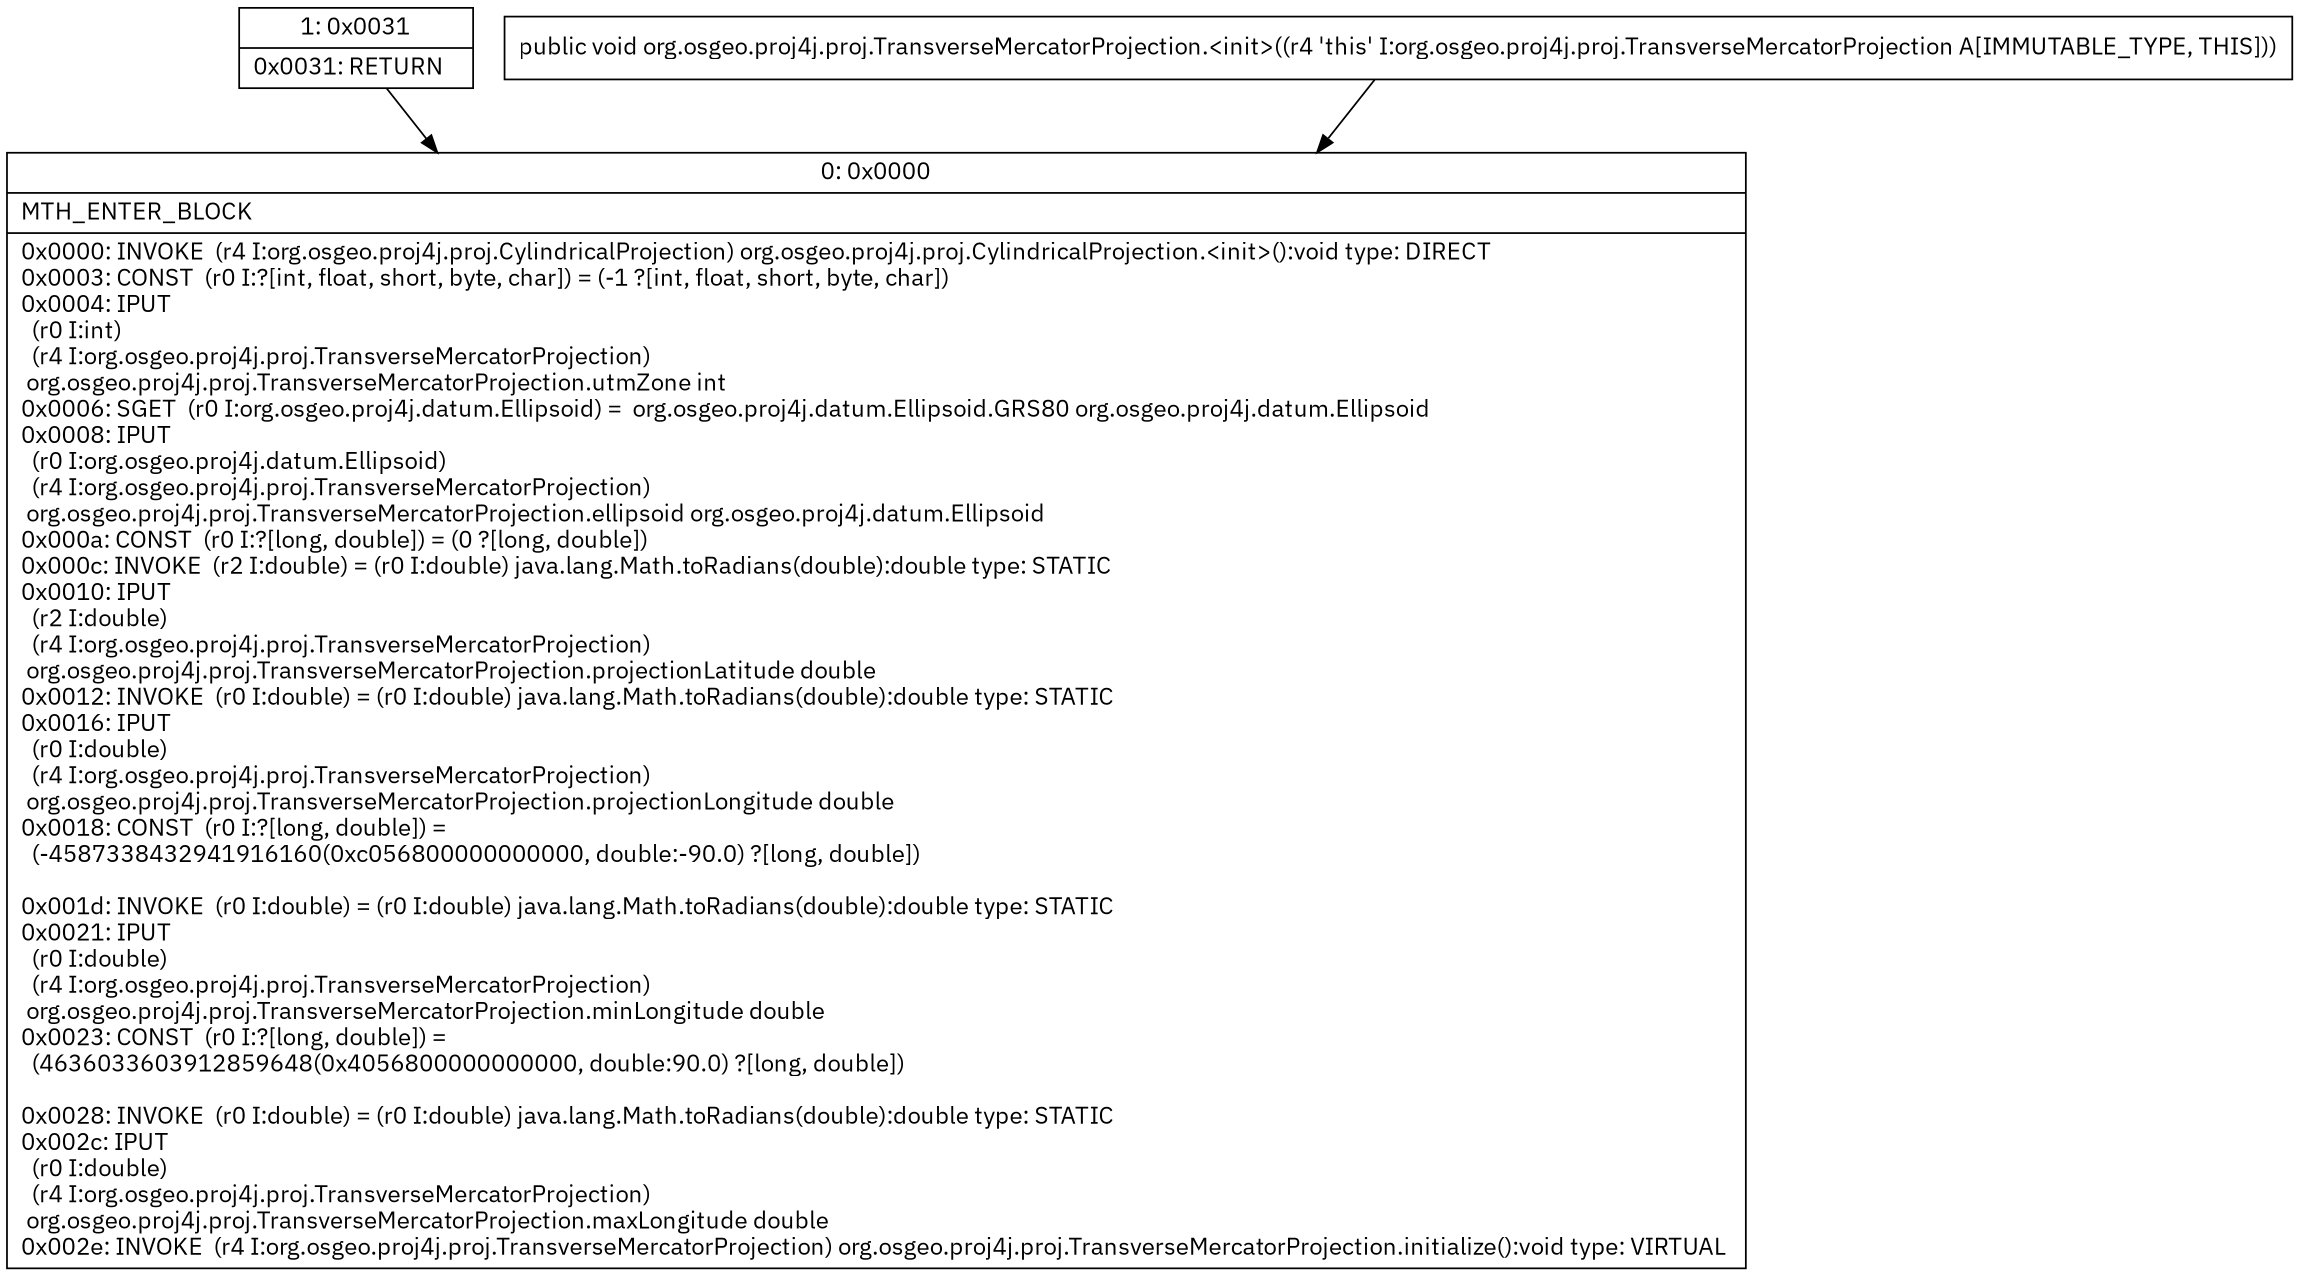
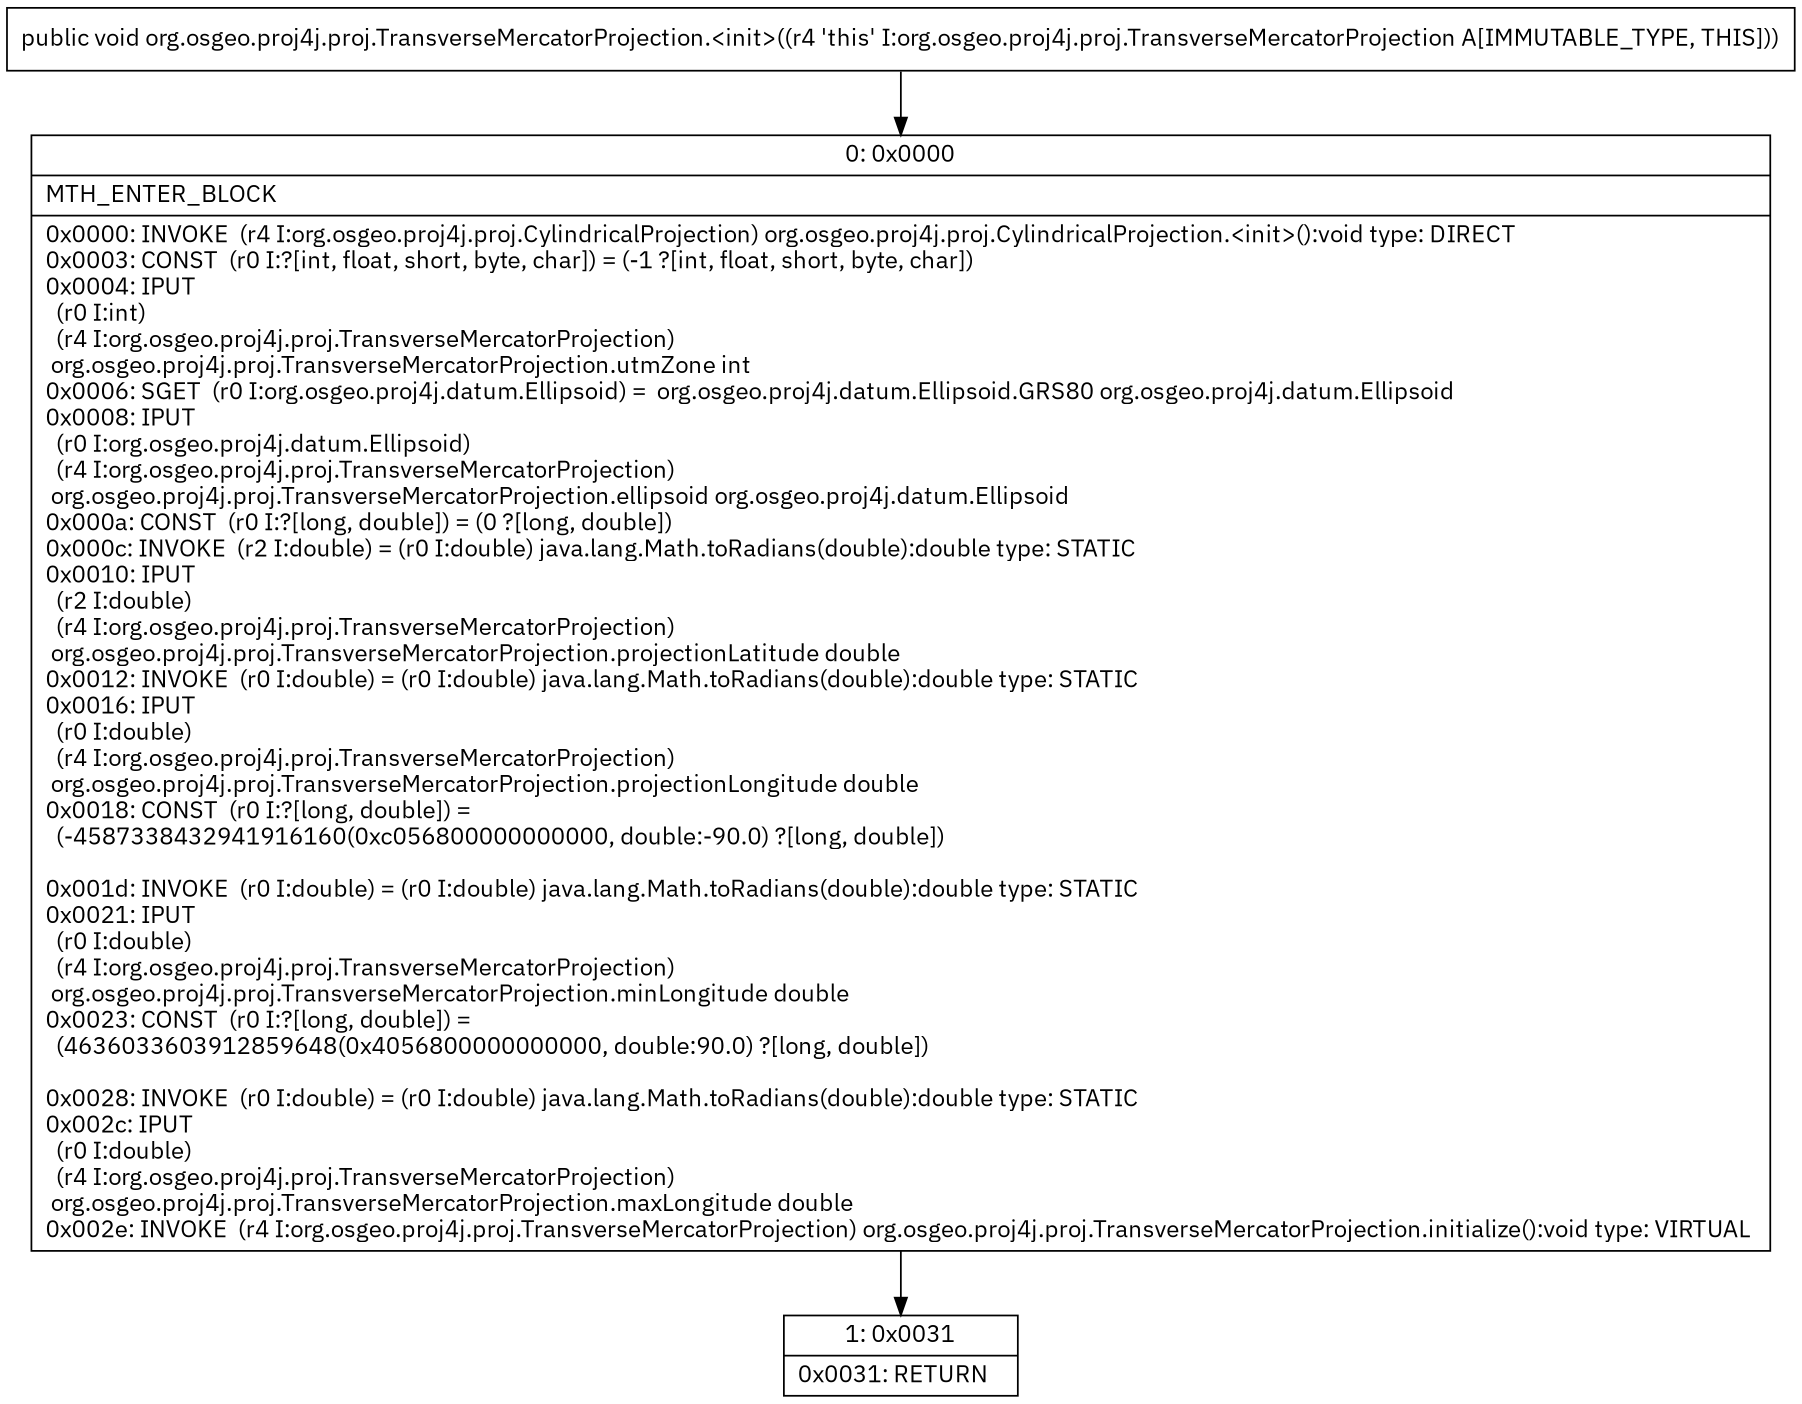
edge "1: 0x0031" -> "0: 0x0000": reversed
